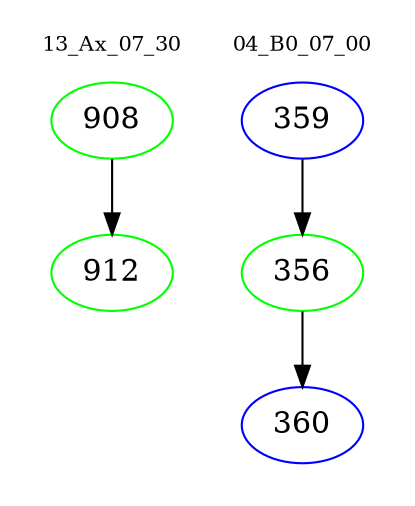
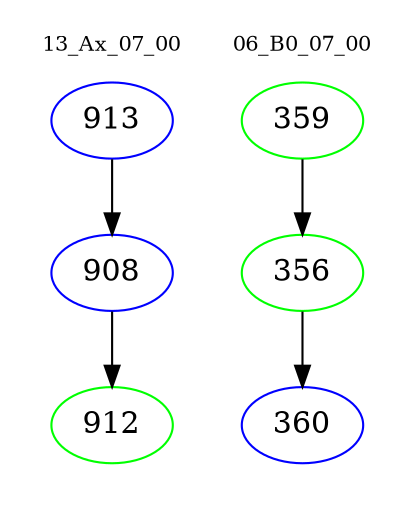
cluster "13_Ax_07_30": label "13_Ax_07_30" -> "13_Ax_07_00"
cluster "04_B0_07_00": label "04_B0_07_00" -> "06_B0_07_00"
node "913": added
node "908": color green -> blue
node "359": color blue -> green
